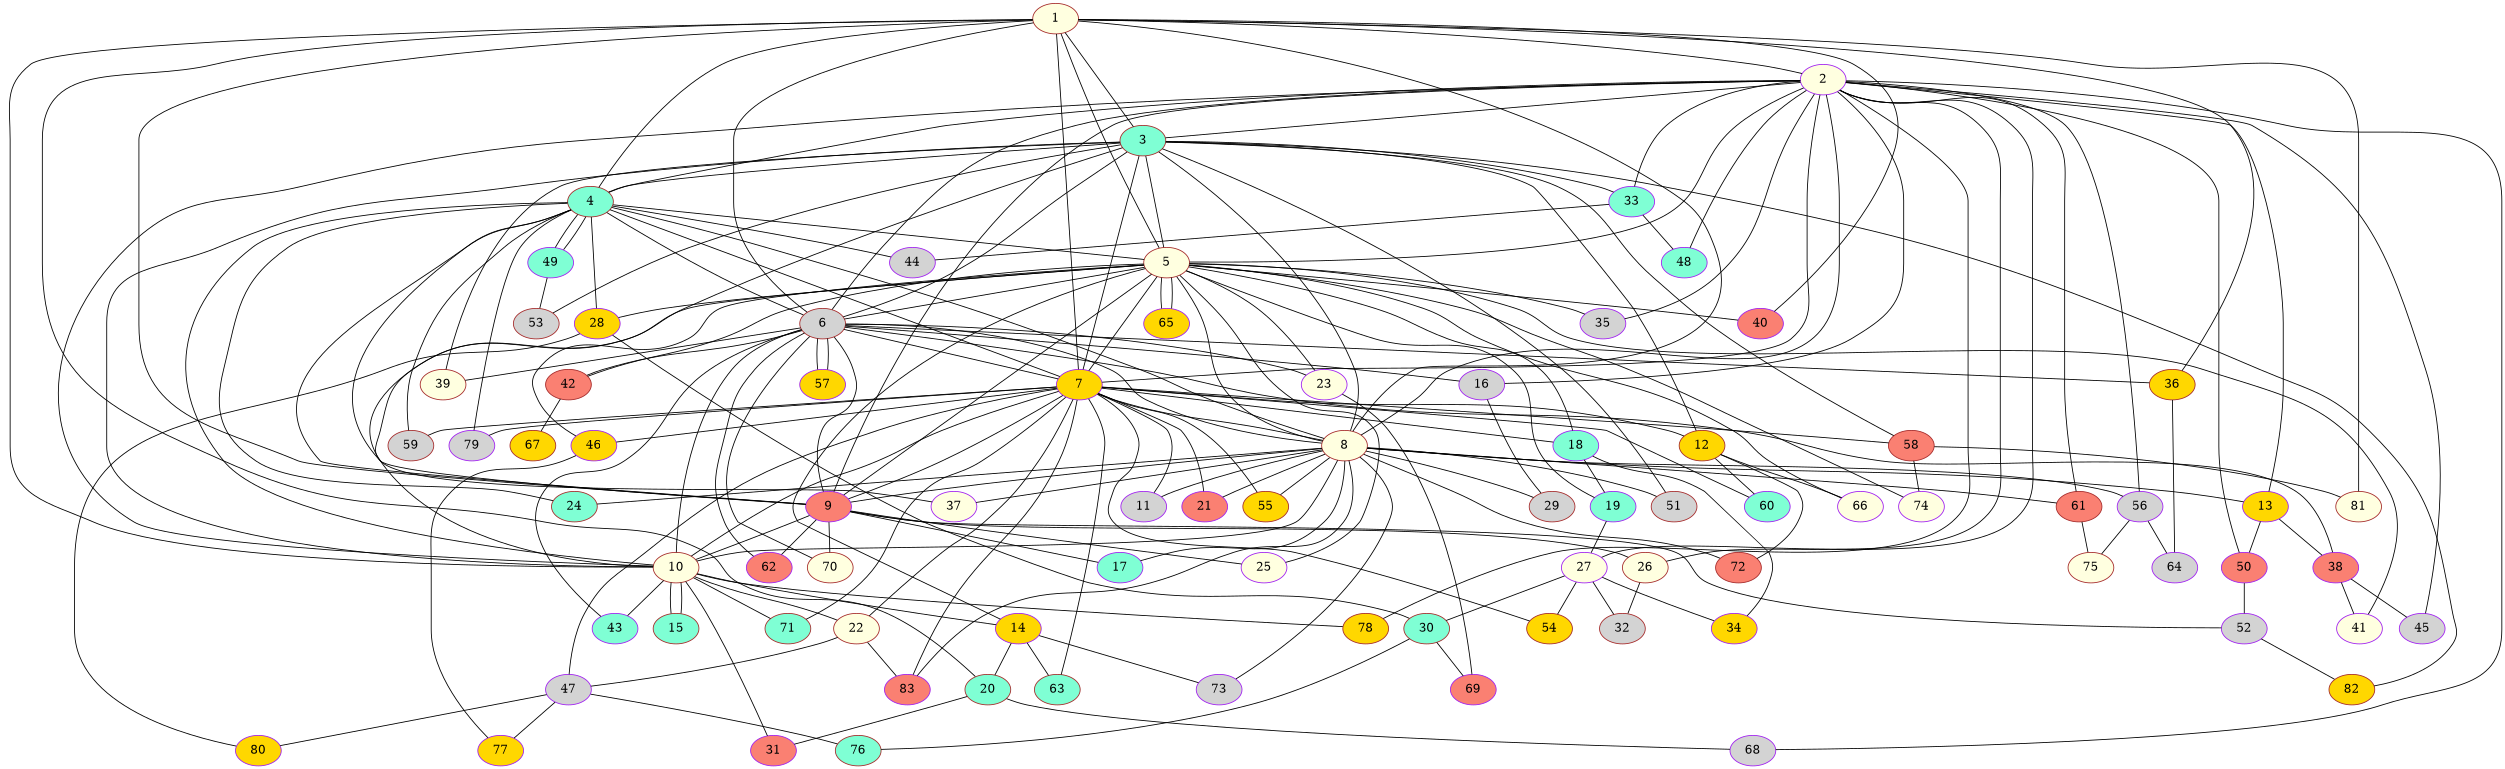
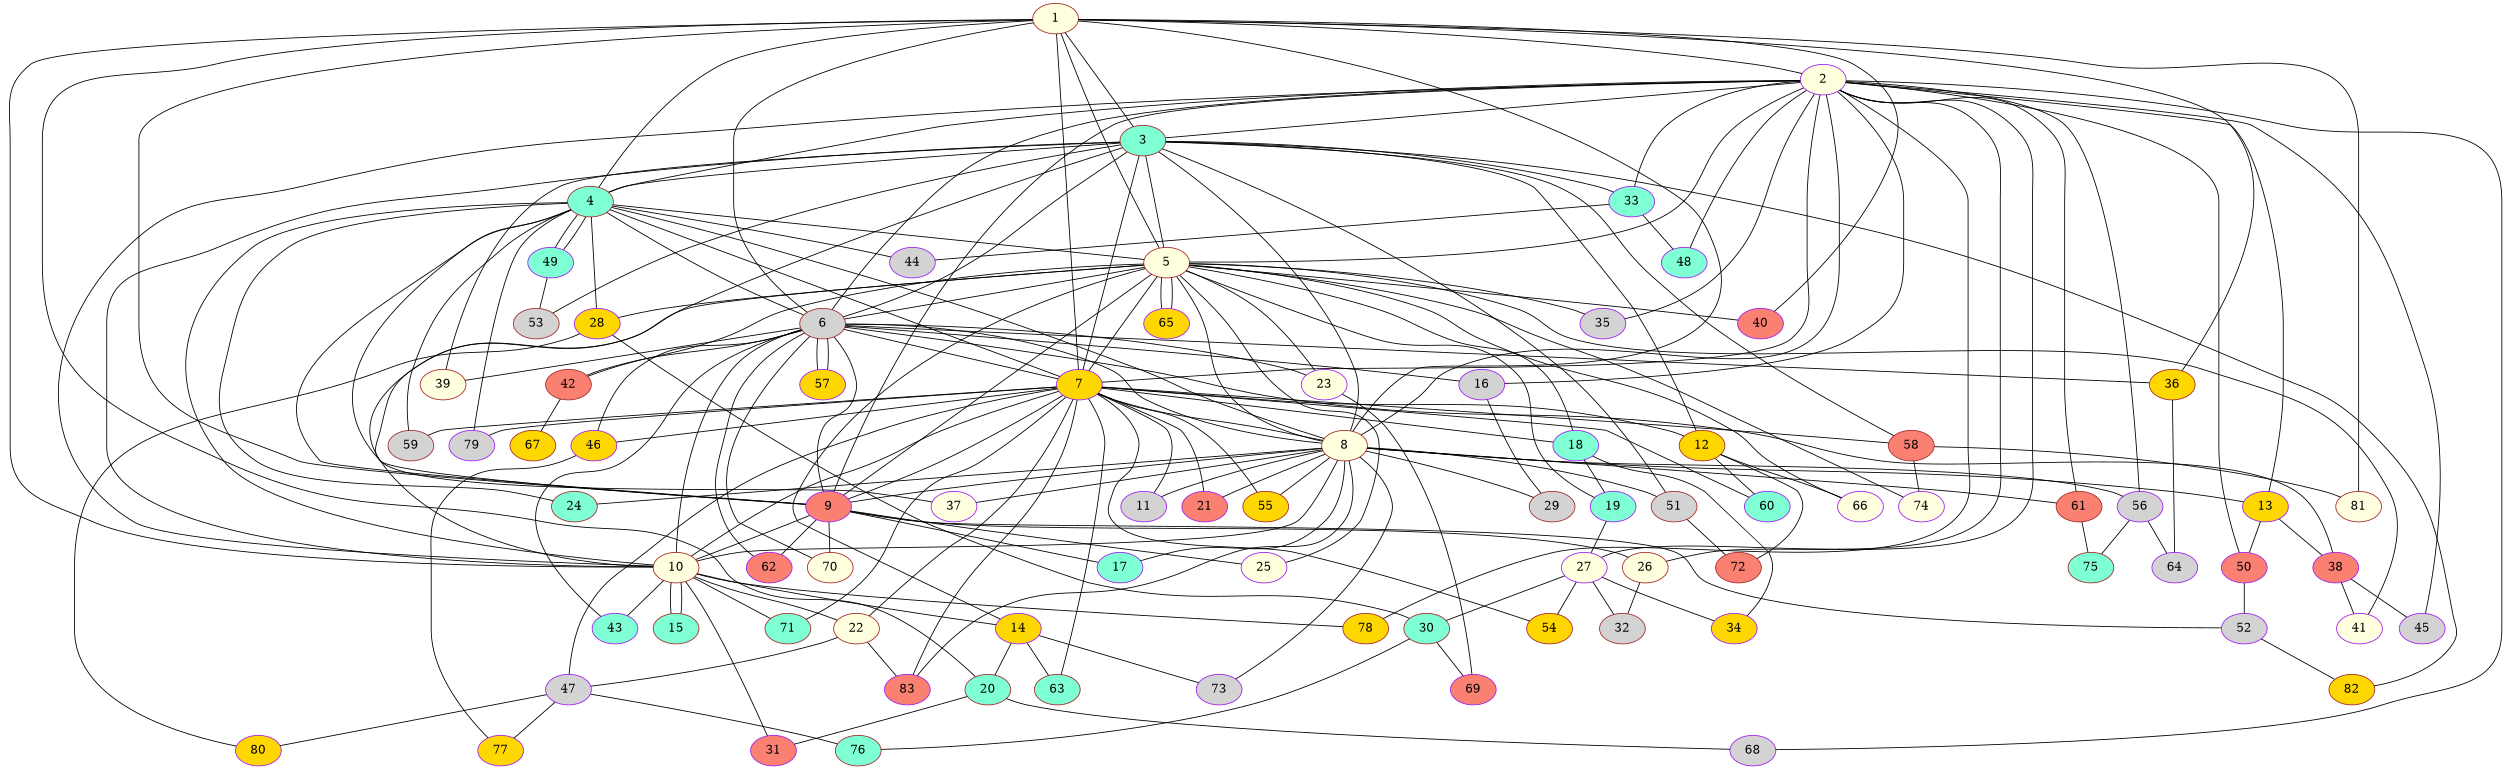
edge "5" -- "46": now "6" -- "46"
edge "8" -- "72": now "51" -- "72"
node "75": fillcolor lightyellow -> aquamarine
